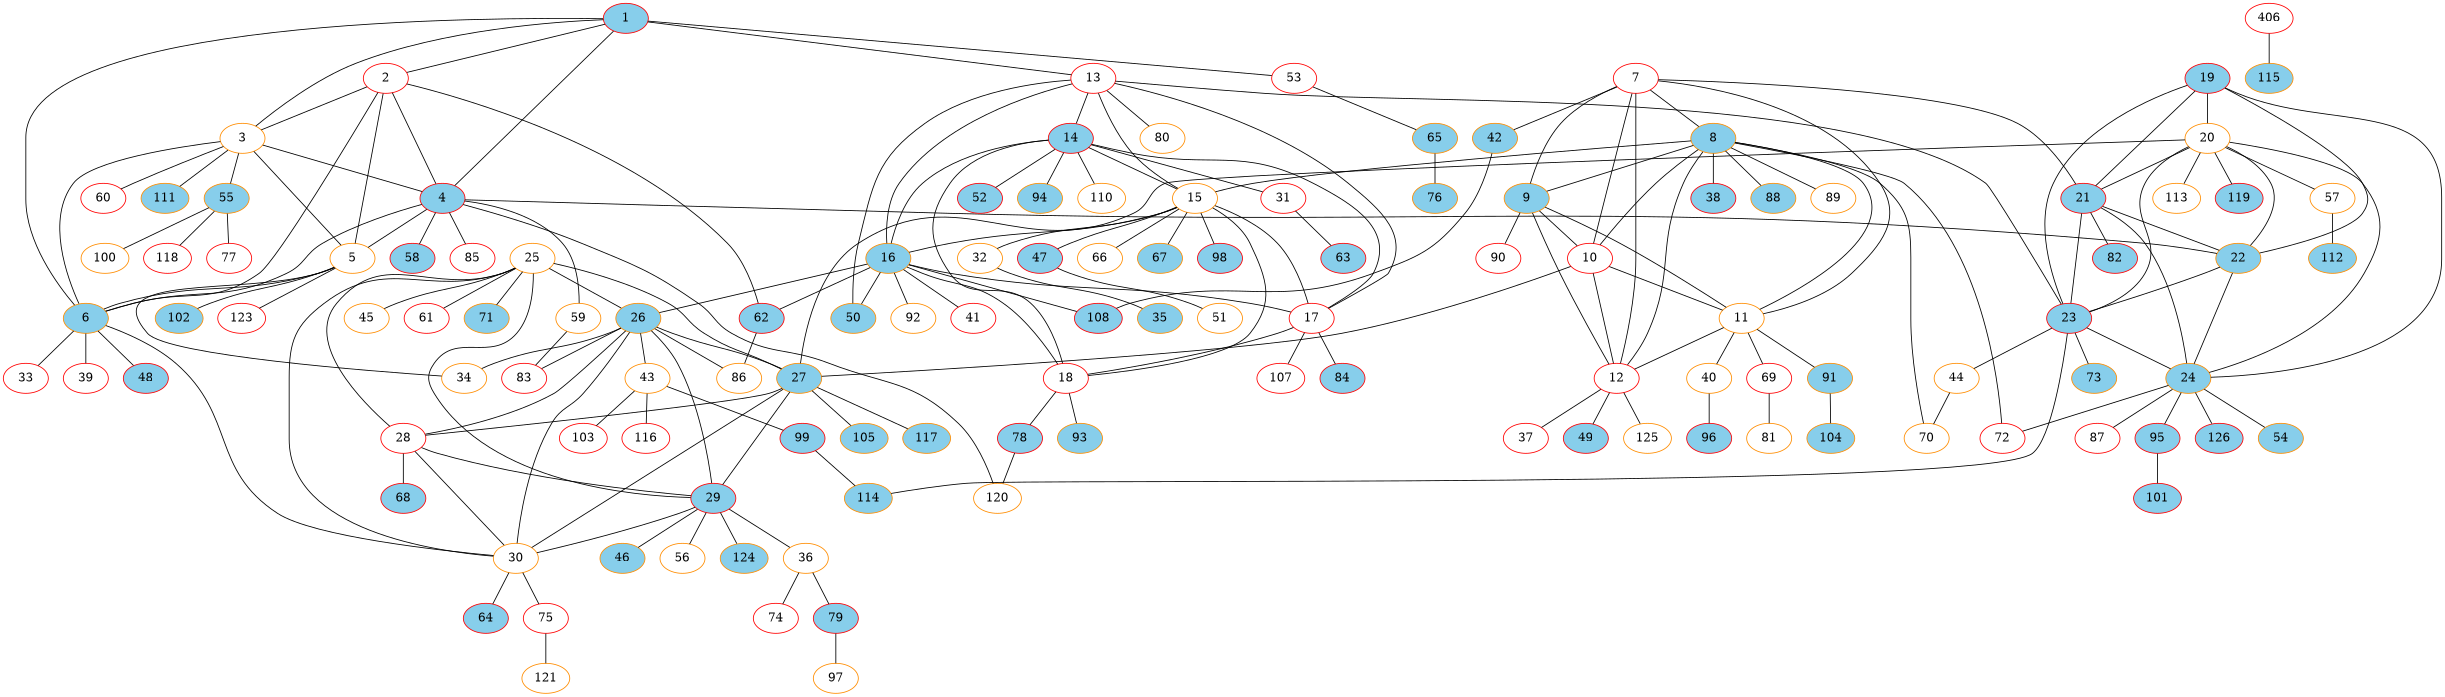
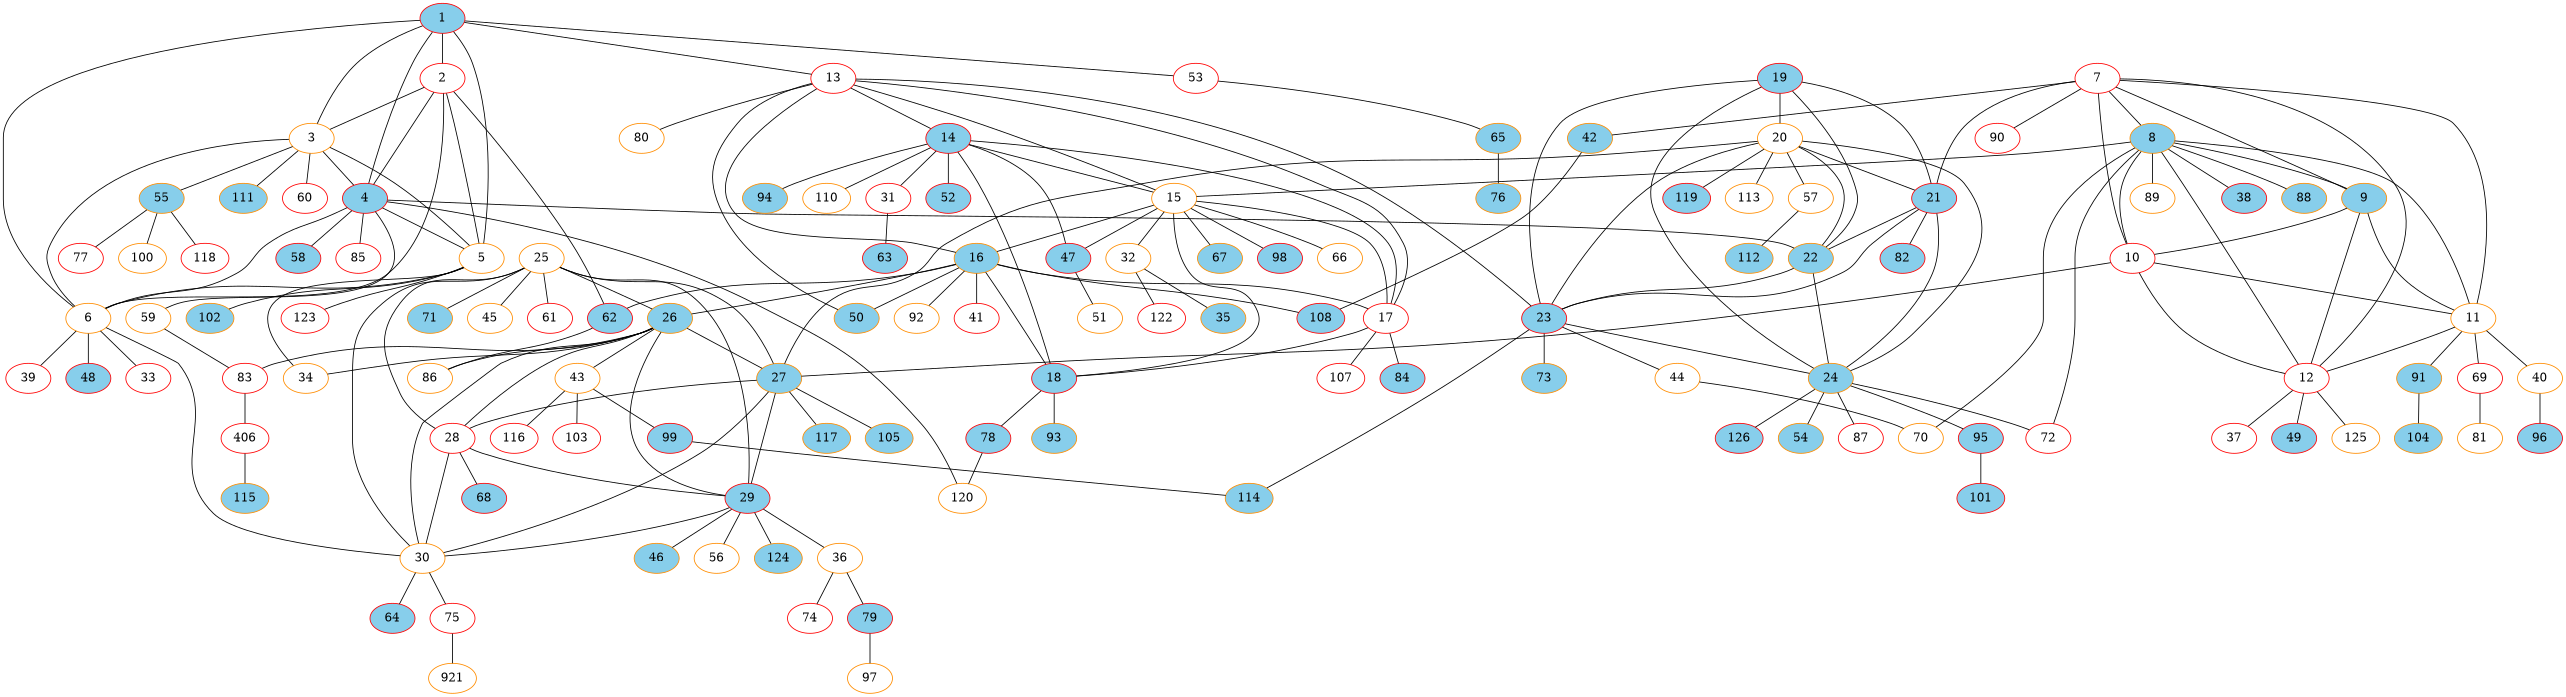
edge "1" -- "5": added
edge "14" -- "16": now "14" -- "47"
edge "9" -- "90": now "7" -- "90"
node "6": fillcolor skyblue -> white
node "122": added
node "18": fillcolor white -> skyblue
edge "83" -- "406": added
node "121": label "121" -> "921"
